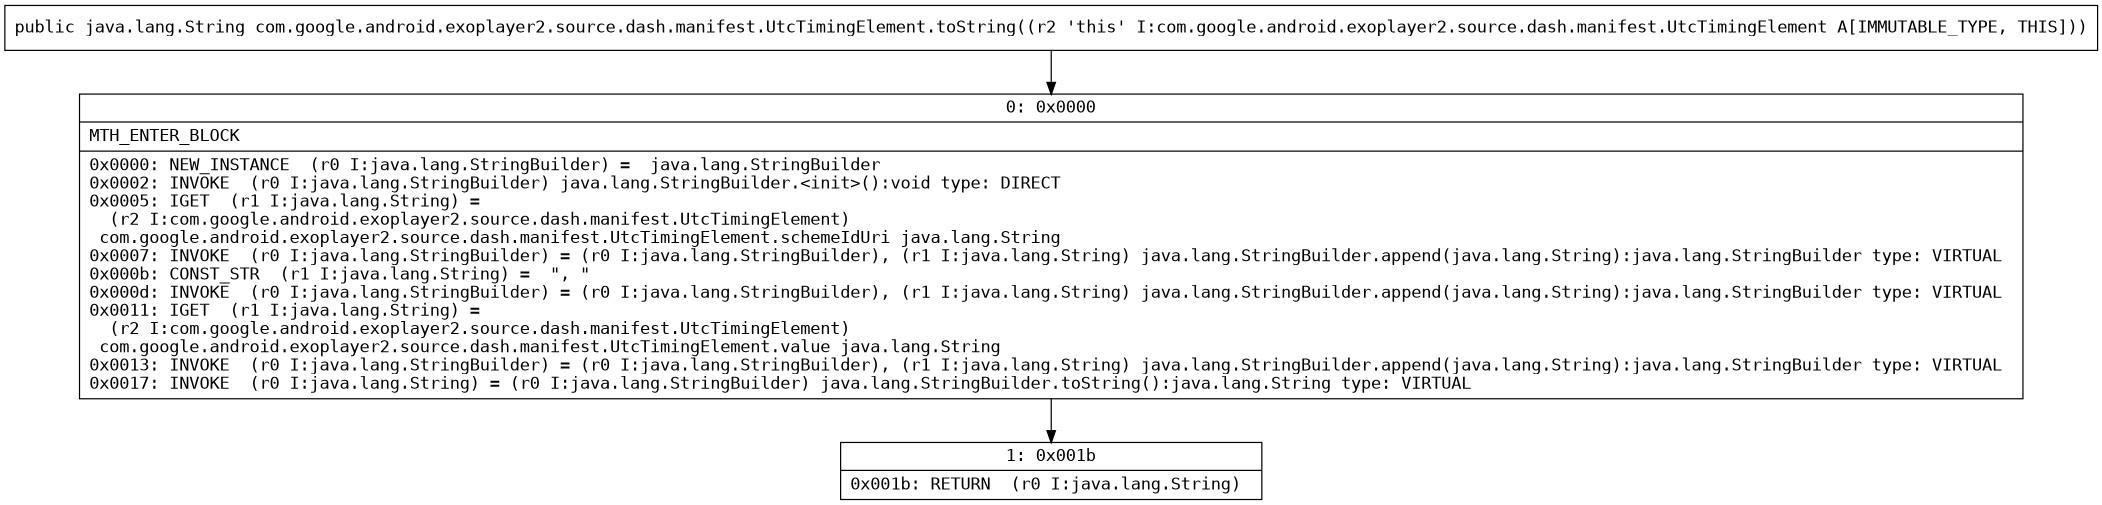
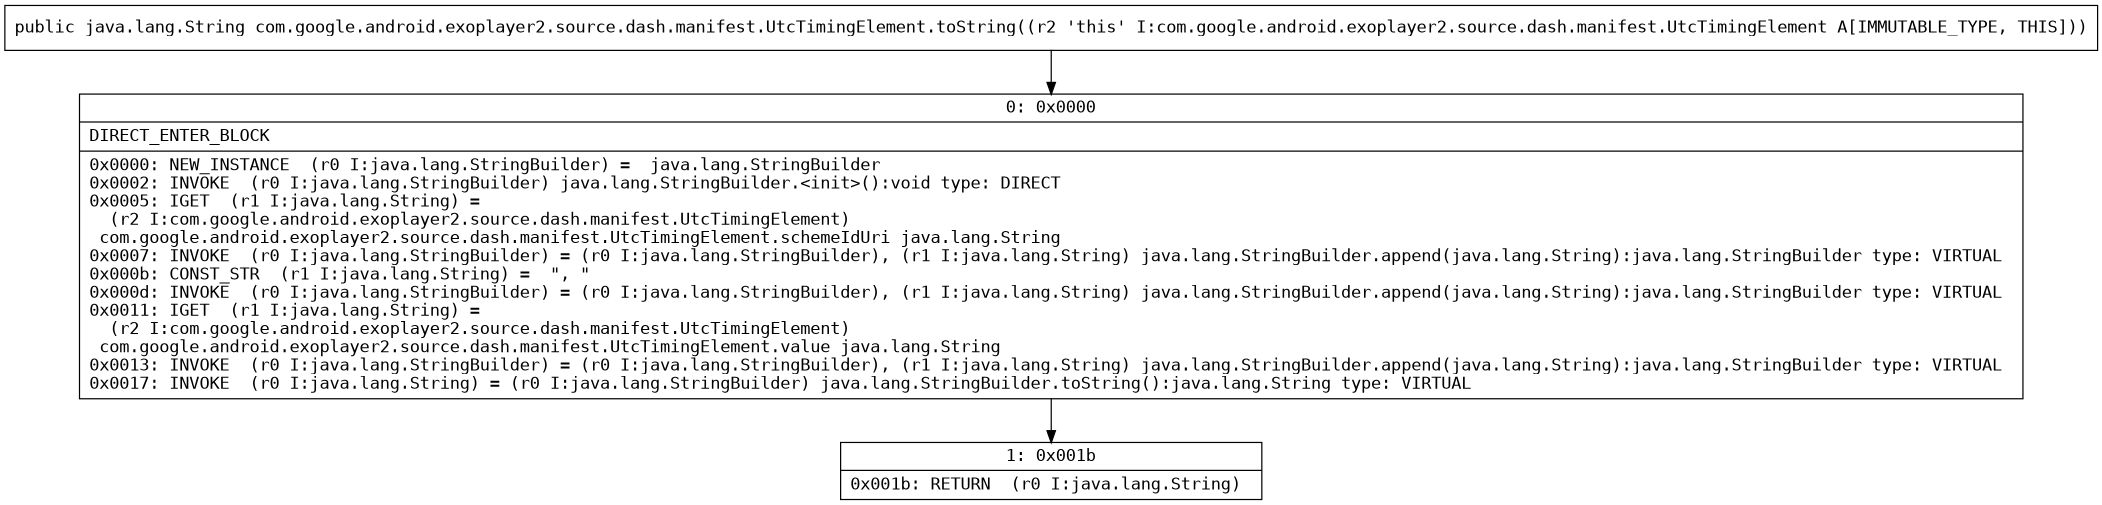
node "0: 0x0000": text "MTH_ENTER_BLOCK" -> "DIRECT_ENTER_BLOCK"
